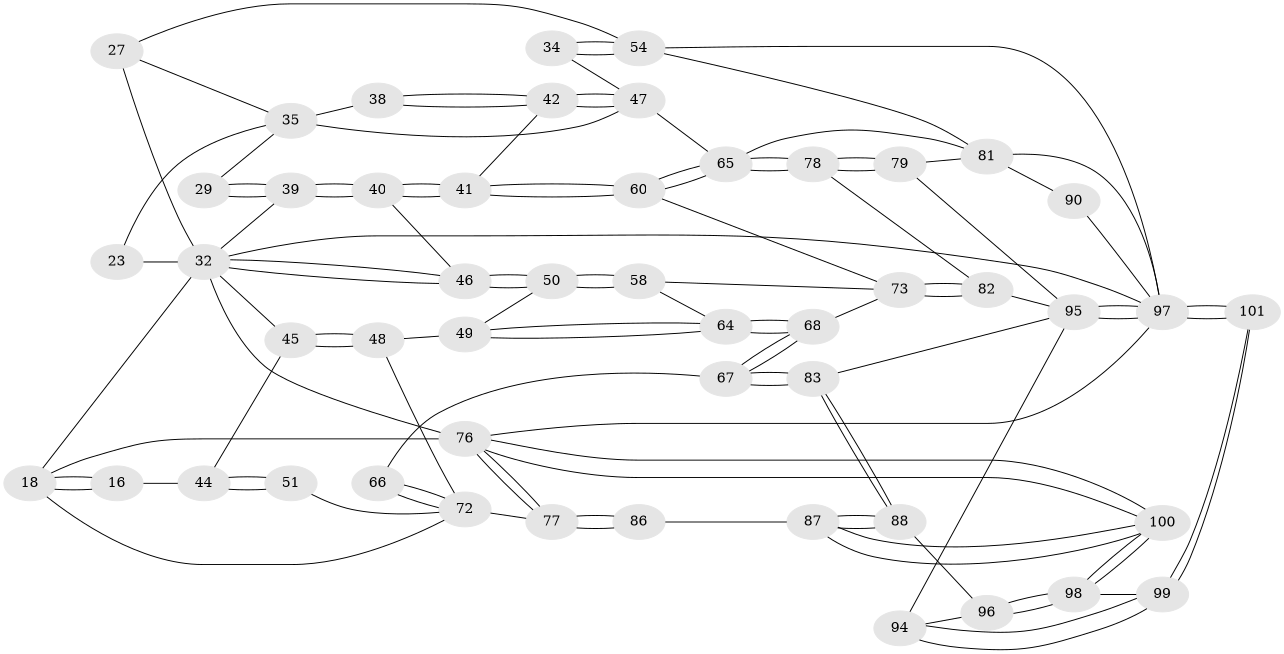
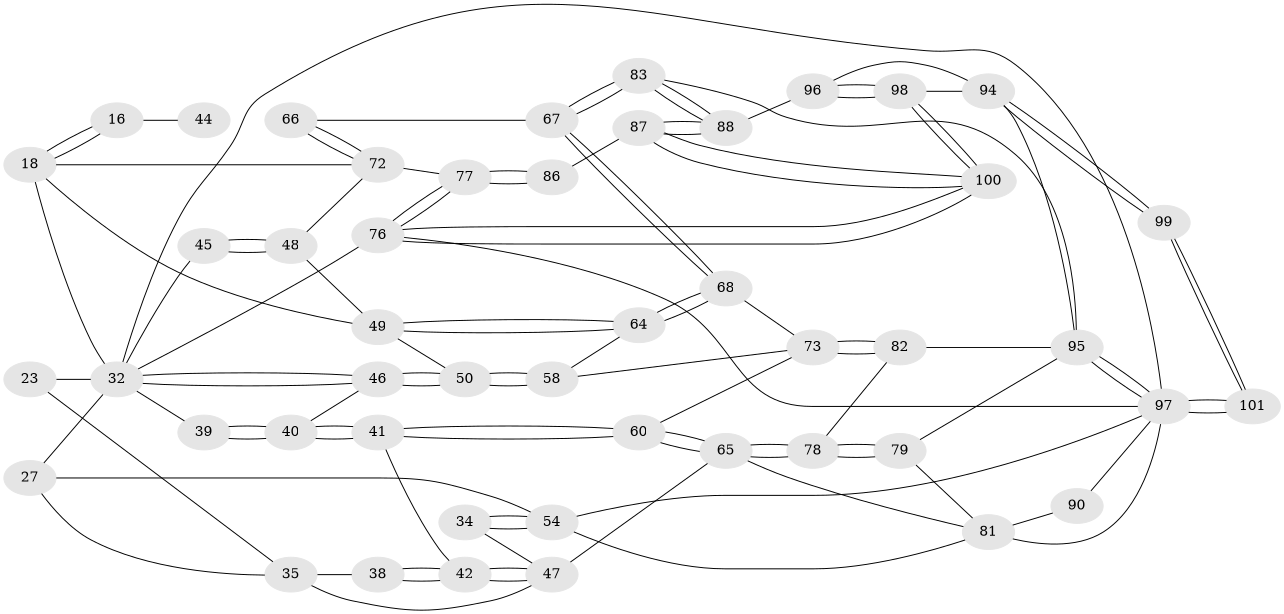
node "29": removed
edge "45" -- "44": removed
edge "76" -- "18": now "49" -- "18"
node "51": removed
edge "98" -- "99": now "98" -- "94"
